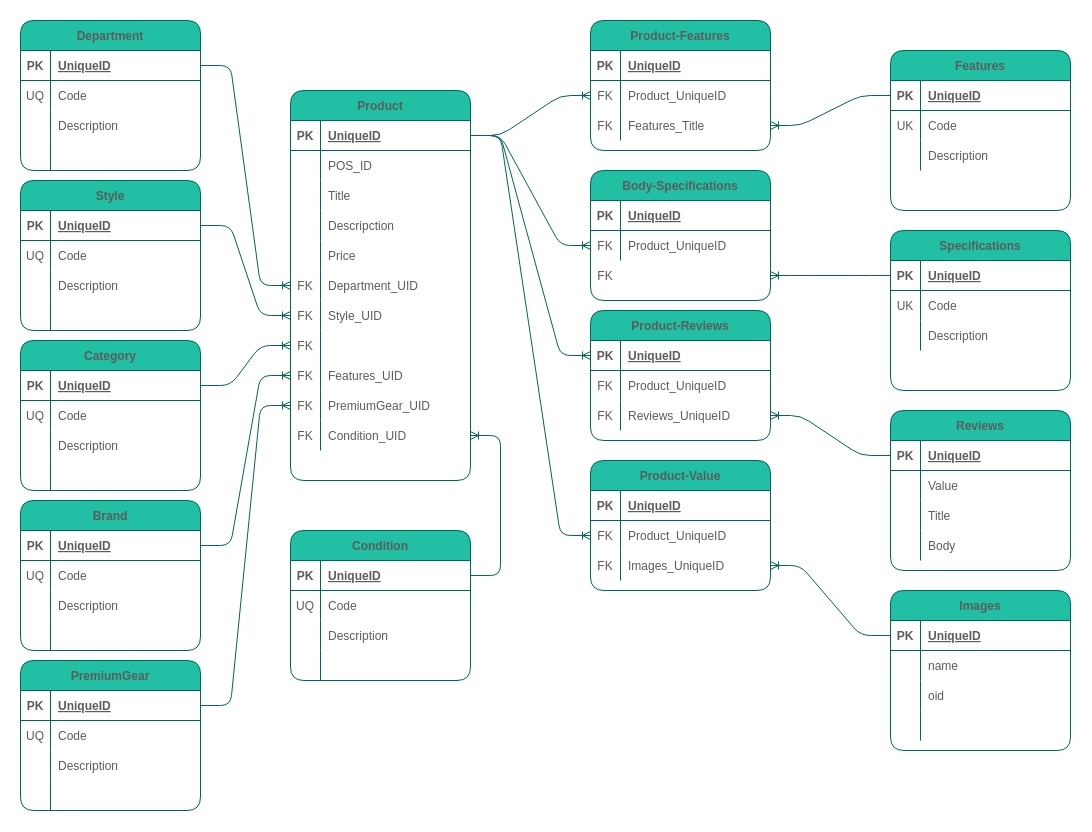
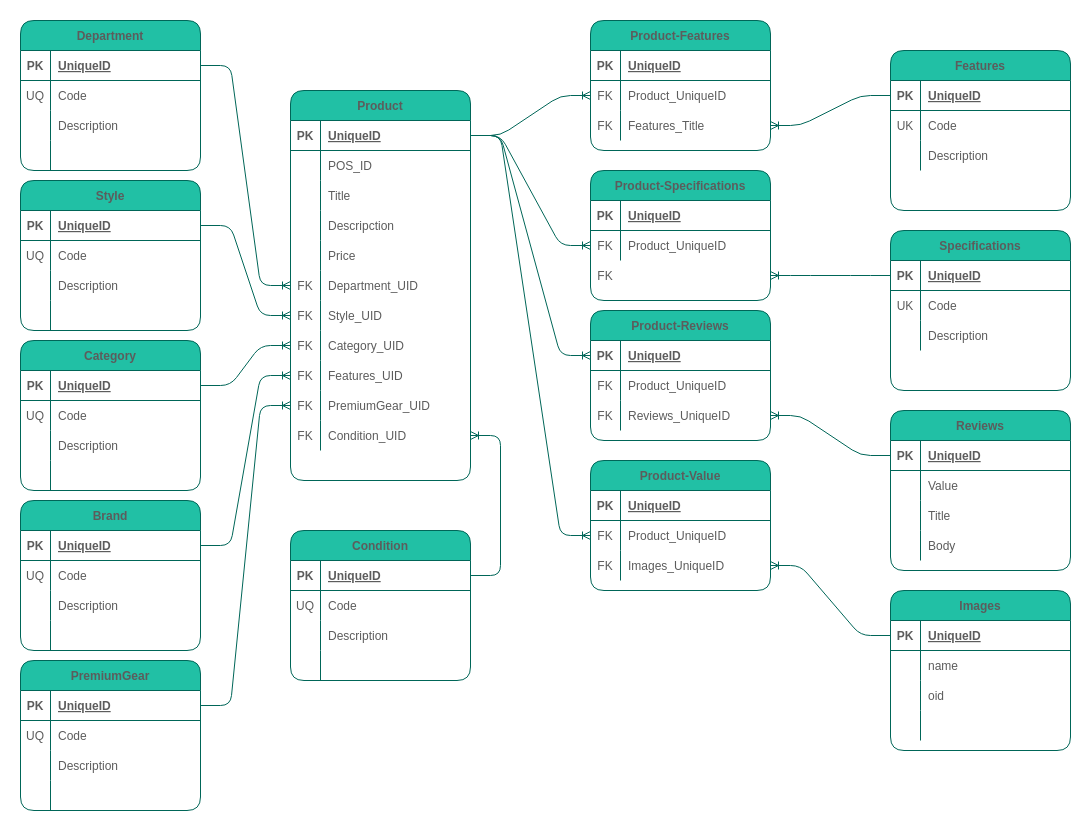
node "Body-Specifications": label "Body-Specifications" -> "Product-Specifications"
node "Category_UID": added
